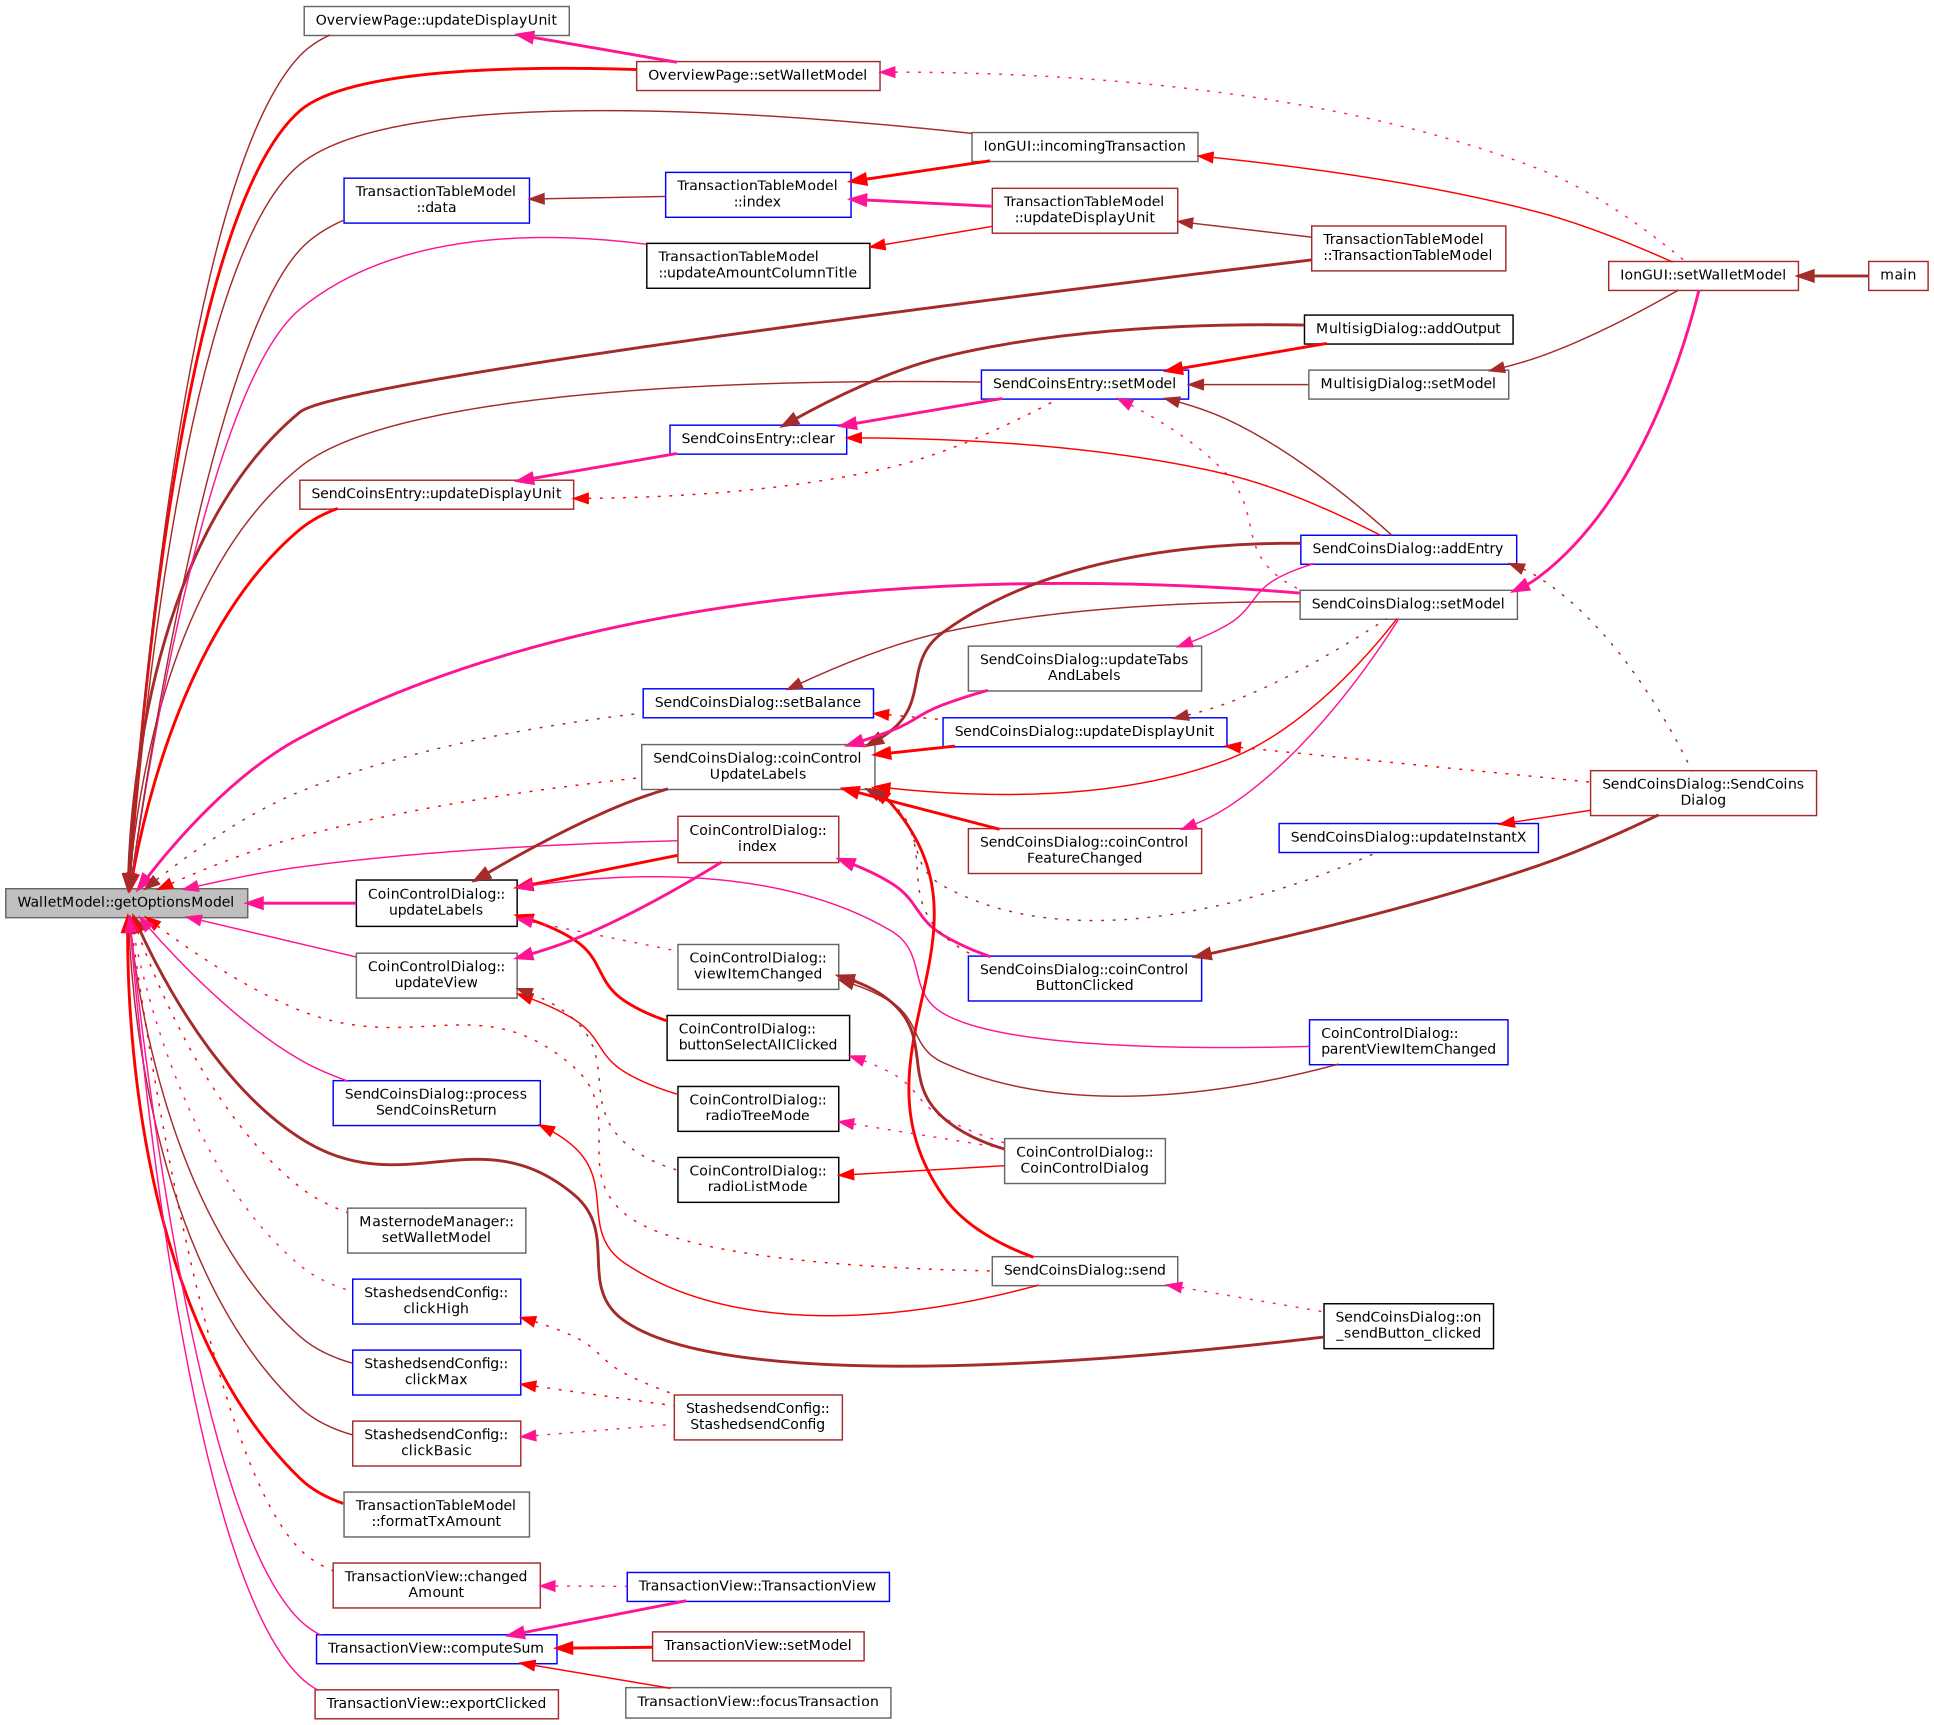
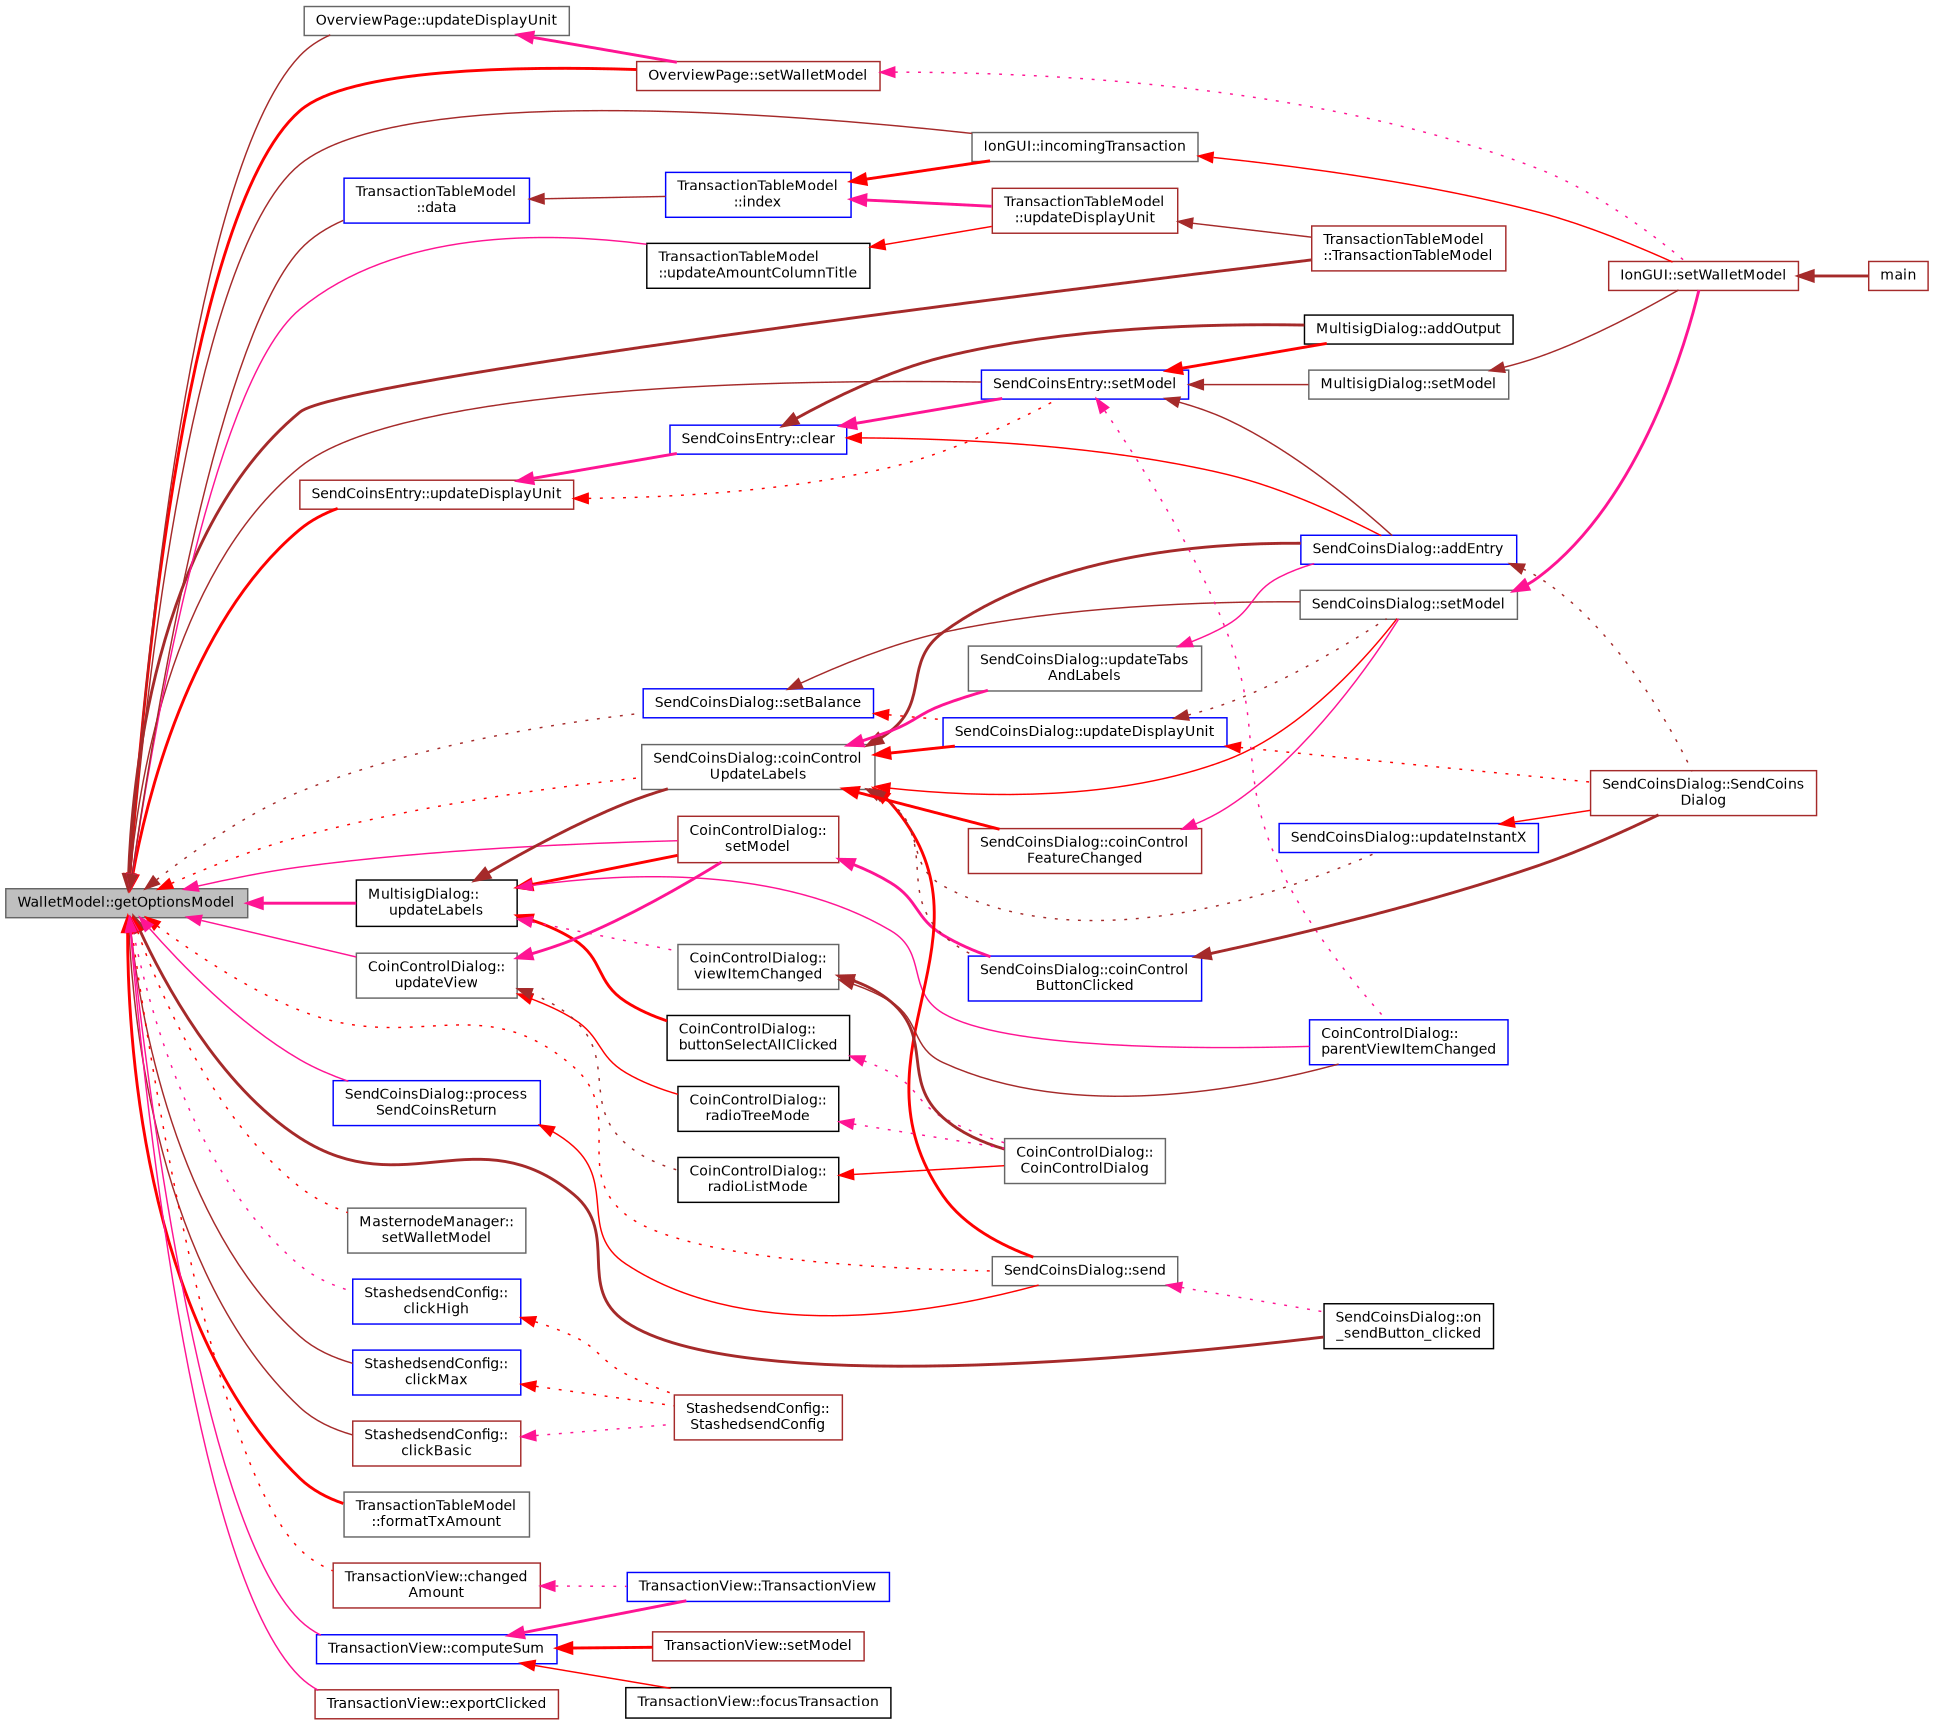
edge "SendCoinsDialog::setModel" -> "SendCoinsEntry::setModel": now "CoinControlDialog:: parentViewItemChanged" -> "SendCoinsEntry::setModel"
edge "SendCoinsDialog::setModel" -> "WalletModel::getOptionsModel": removed
node "CoinControlDialog:: index": label "CoinControlDialog:: index" -> "CoinControlDialog:: setModel"
node "CoinControlDialog:: updateLabels": label "CoinControlDialog:: updateLabels" -> "MultisigDialog:: updateLabels"
node "TransactionView::focusTransaction": color gray40 -> black
